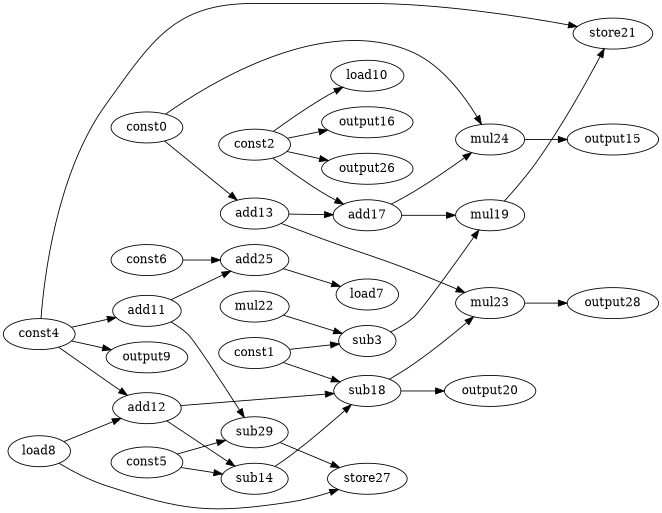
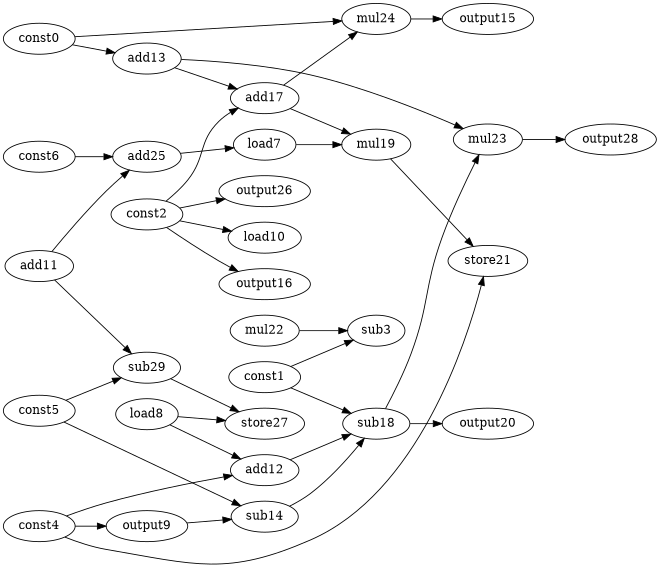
edge "sub3" -> "mul19": now "load7" -> "mul19"
edge "const4" -> "add11": removed
edge "add12" -> "sub14": now "output9" -> "sub14"
